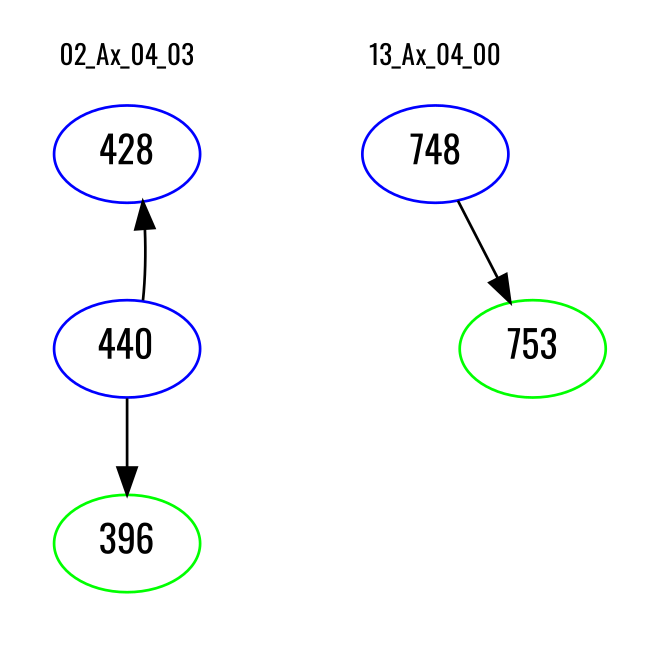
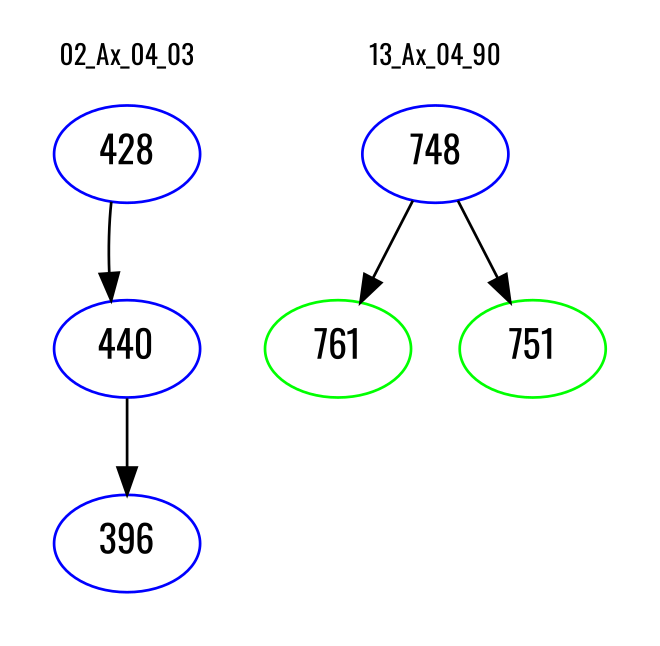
cluster "13_Ax_04_00": label "13_Ax_04_00" -> "13_Ax_04_90"
edge "440" -> "428": reversed
node "761": added
node "753": label "753" -> "751"
node "396": color green -> blue
